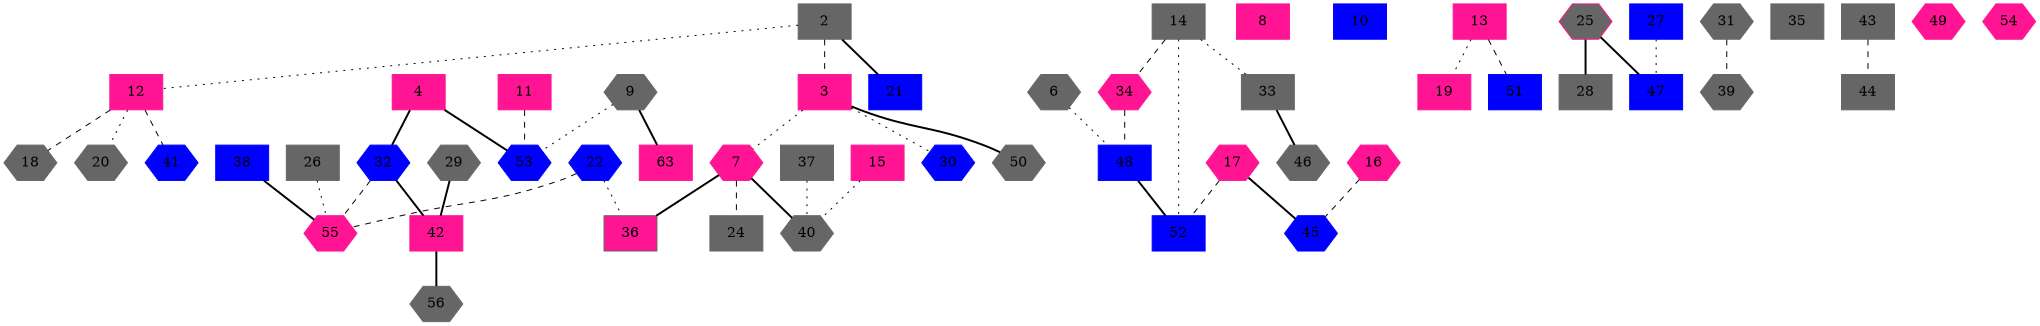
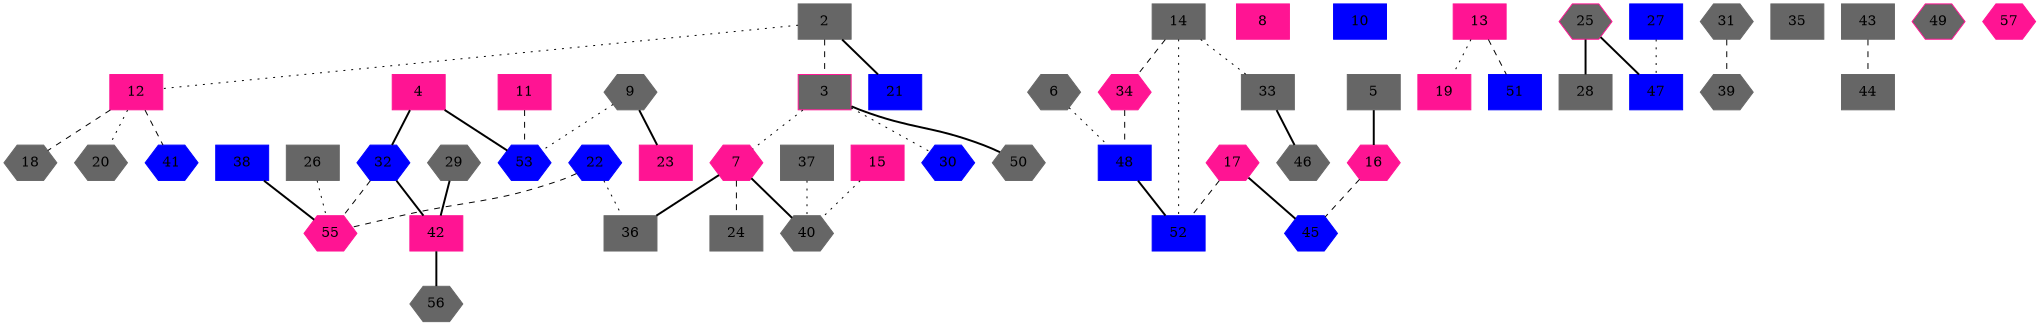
node "49": fillcolor deeppink -> gray40
node "54": label "54" -> "57"
node "3": fillcolor deeppink -> gray40
node "5": added
node "63": label "63" -> "23"
node "36": fillcolor deeppink -> gray40
